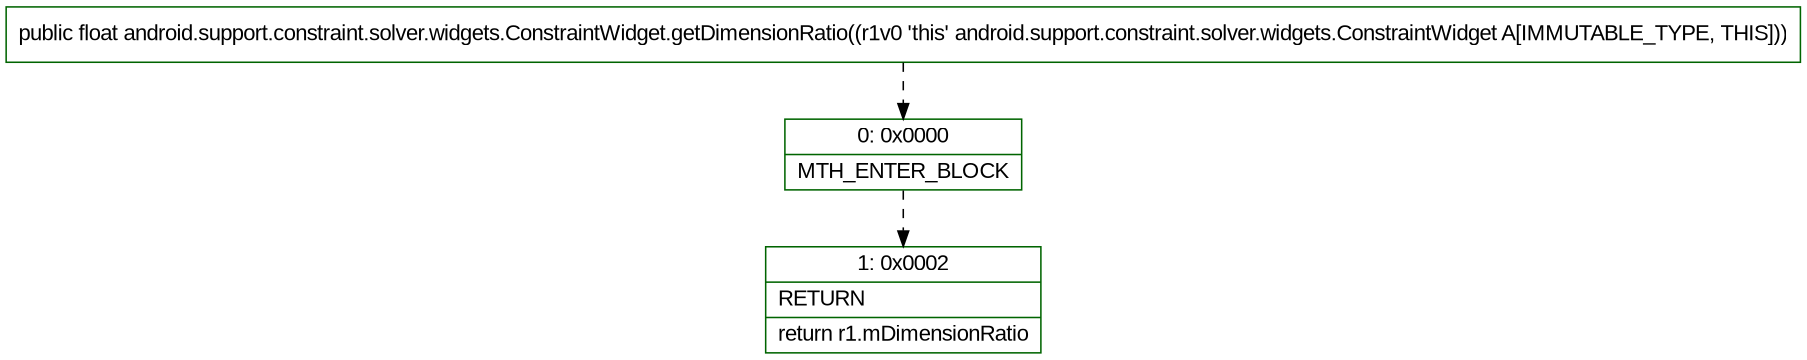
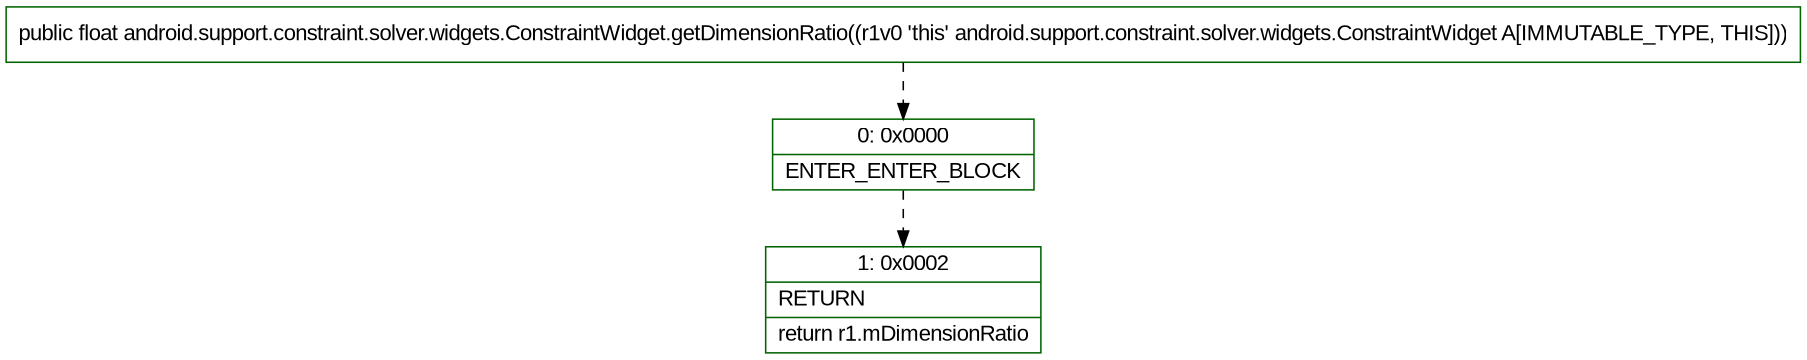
node "0: 0x0000": text "MTH_ENTER_BLOCK" -> "ENTER_ENTER_BLOCK"
